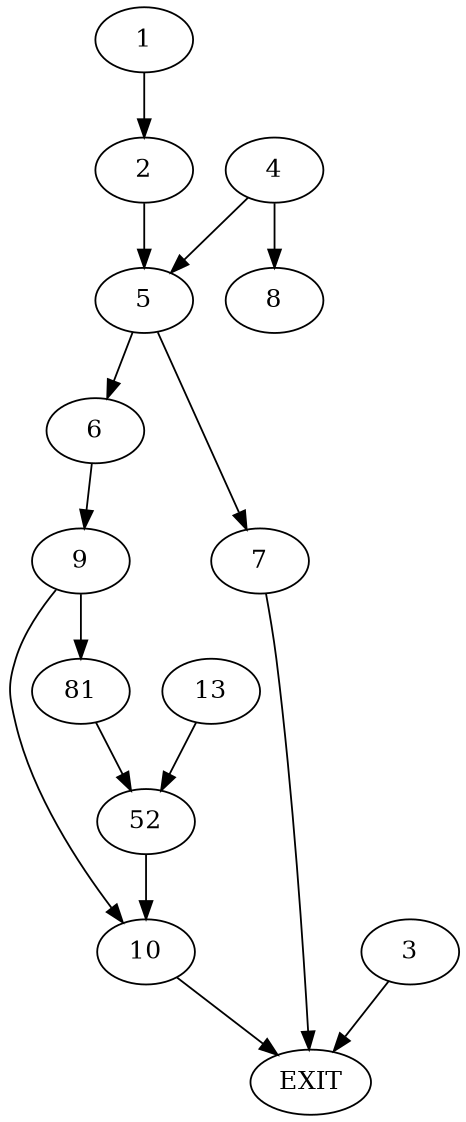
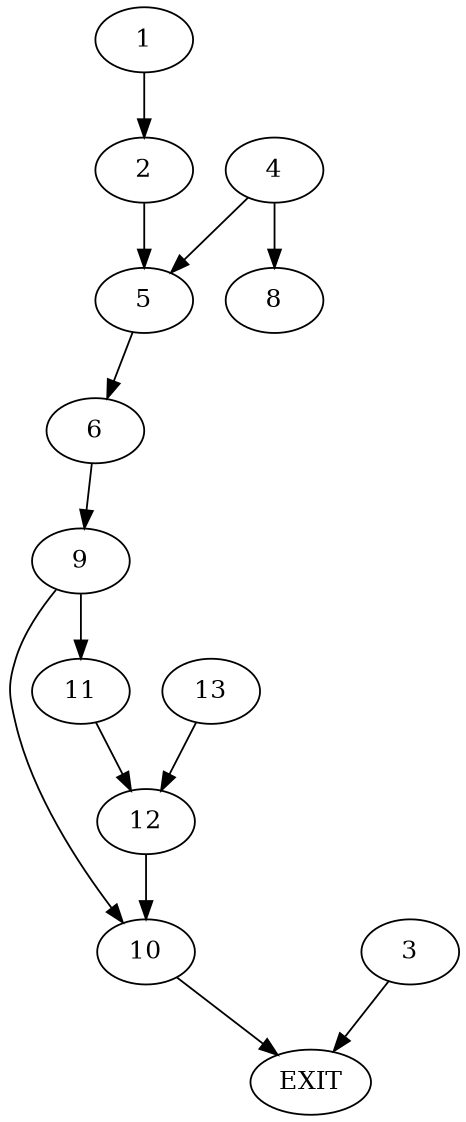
node "7": removed
node "81": label "81" -> "11"
node "52": label "52" -> "12"
